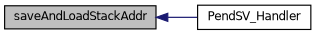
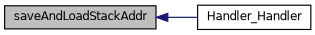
node "PendSV_Handler": label "PendSV_Handler" -> "Handler_Handler"
